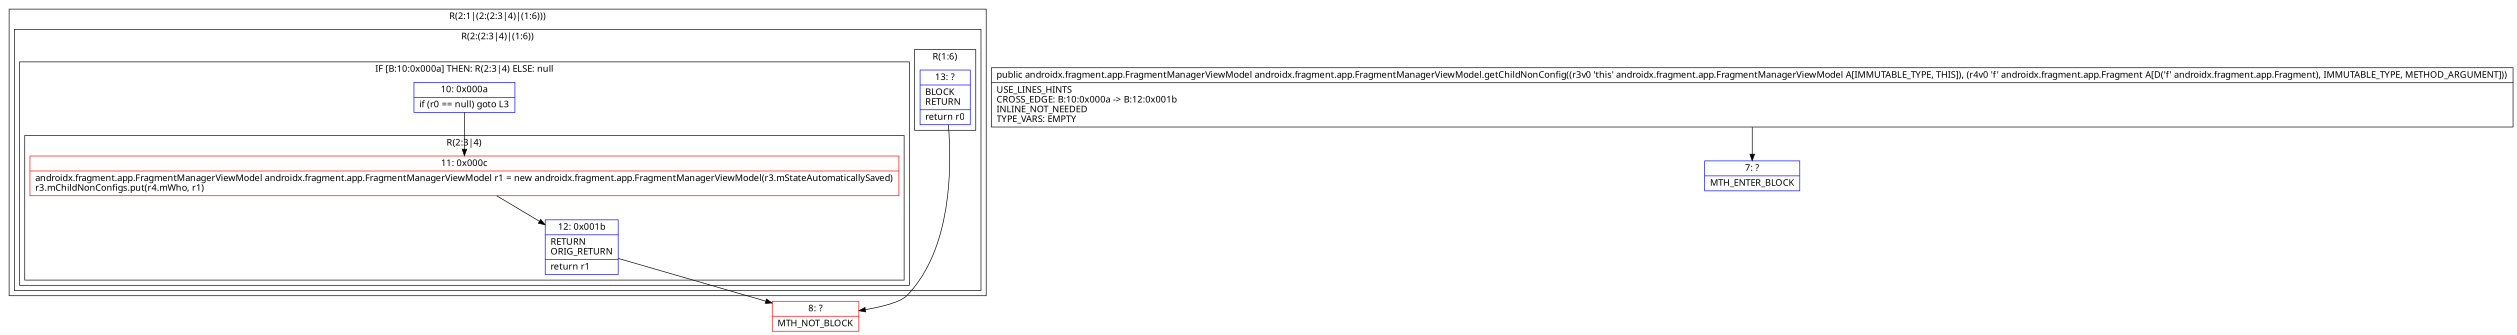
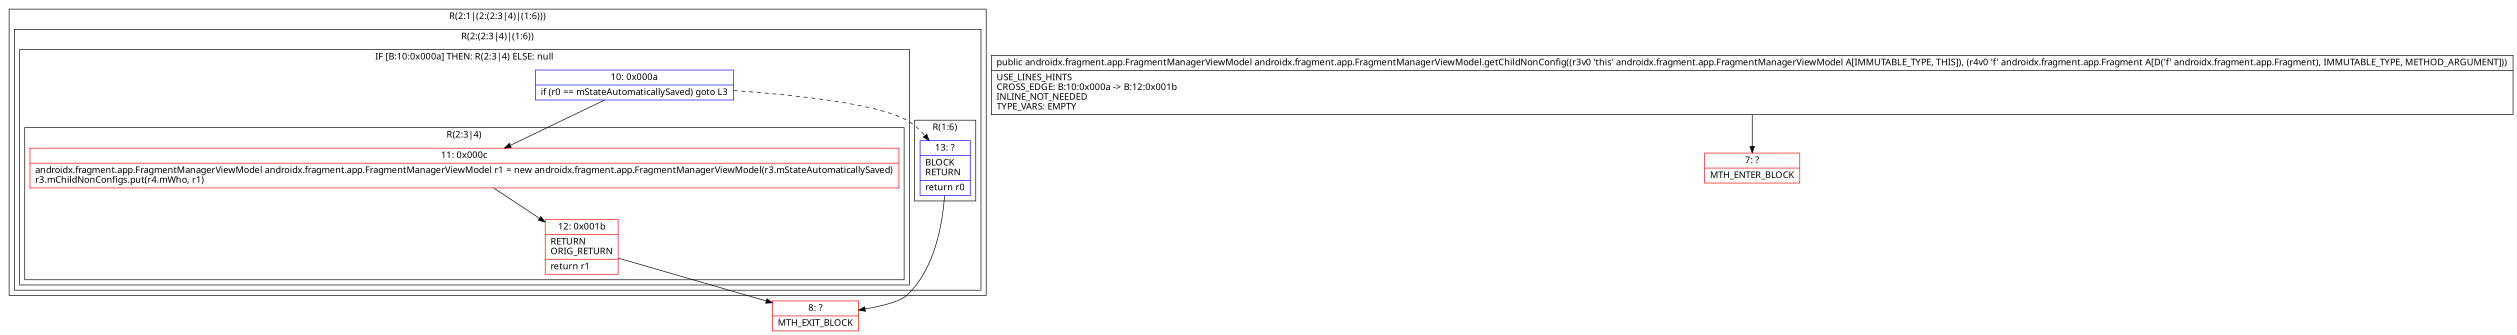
edge "10: 0x000a" -> "13: ?": added
node "10: 0x000a": text "if (r0 == null) goto L3" -> "if (r0 == mStateAutomaticallySaved) goto L3"
node "7: ?": color blue -> red
node "12: 0x001b": color blue -> red
node "8: ?": text "MTH_NOT_BLOCK" -> "MTH_EXIT_BLOCK"
